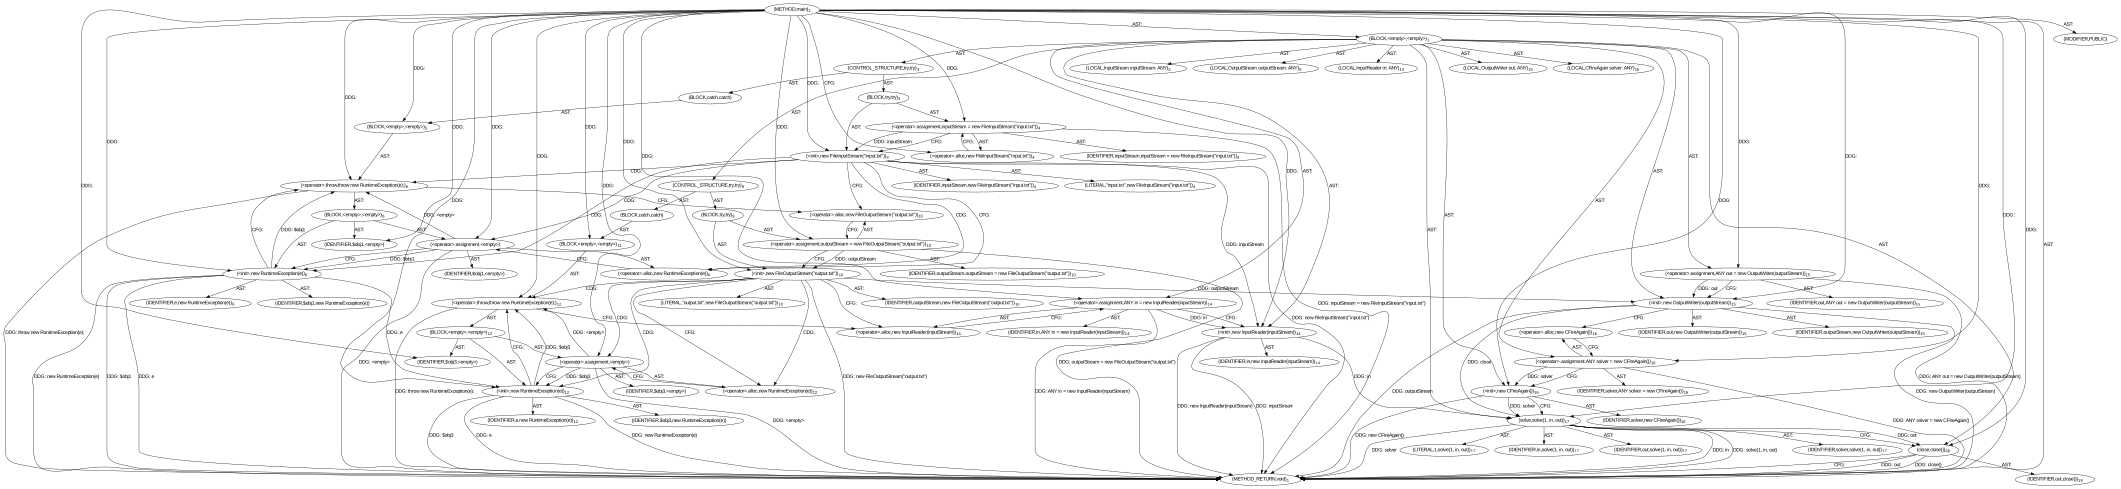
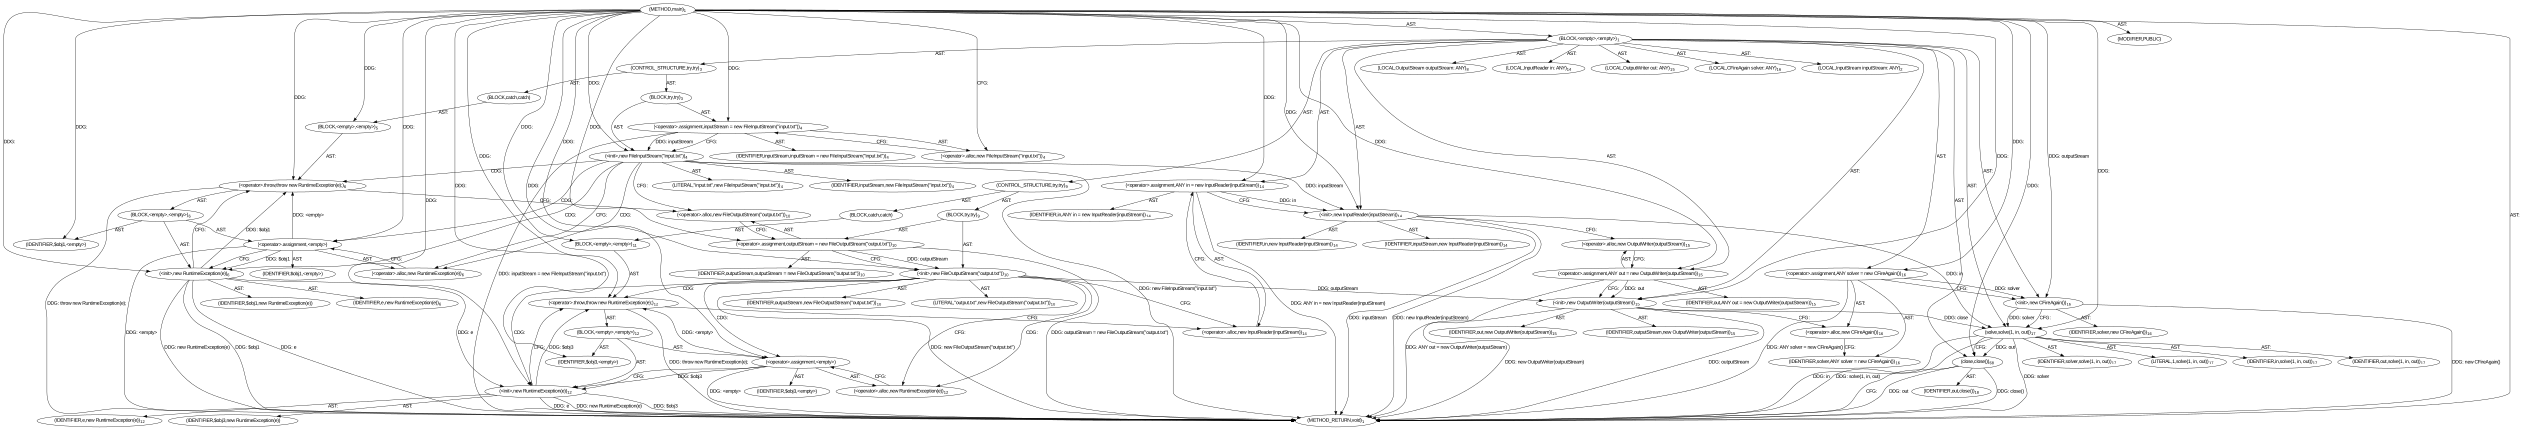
edge "(METHOD,main)" -> "(<init>,new CFireAgain())": label "DDG: " -> "DDG: outputStream"
node "(IDENTIFIER,inputStream,new InputReader(inputStream))": added
node "(<operator>.alloc,new OutputWriter(outputStream))": added
edge "(<operator>.alloc,new CFireAgain())" -> "(<operator>.assignment,ANY solver = new CFireAgain())": now "(<operator>.alloc,new CFireAgain())" -> "(IDENTIFIER,solver,ANY solver = new CFireAgain())"
